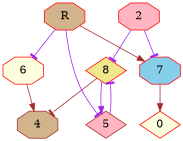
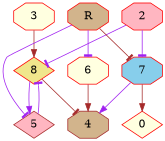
node "3": added
edge "R" -> "7": arrowhead normal -> tee
edge "7" -> "4": added
